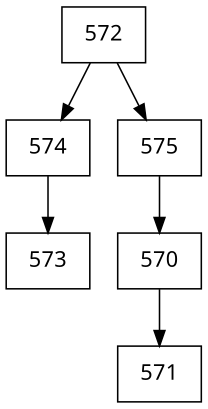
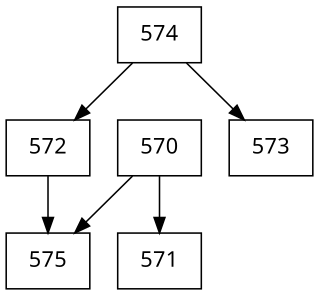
edge "572" -> "574": reversed
edge "575" -> "570": reversed
